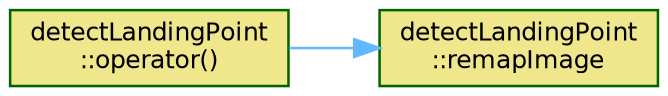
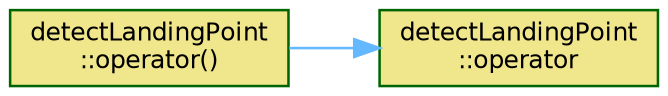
node "detectLandingPoint ::remapImage": label "detectLandingPoint ::remapImage" -> "detectLandingPoint ::operator"
